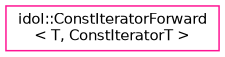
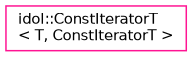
node "idol::ConstIteratorForward < T, ConstIteratorT >": label "idol::ConstIteratorForward < T, ConstIteratorT >" -> "idol::ConstIteratorT < T, ConstIteratorT >"
